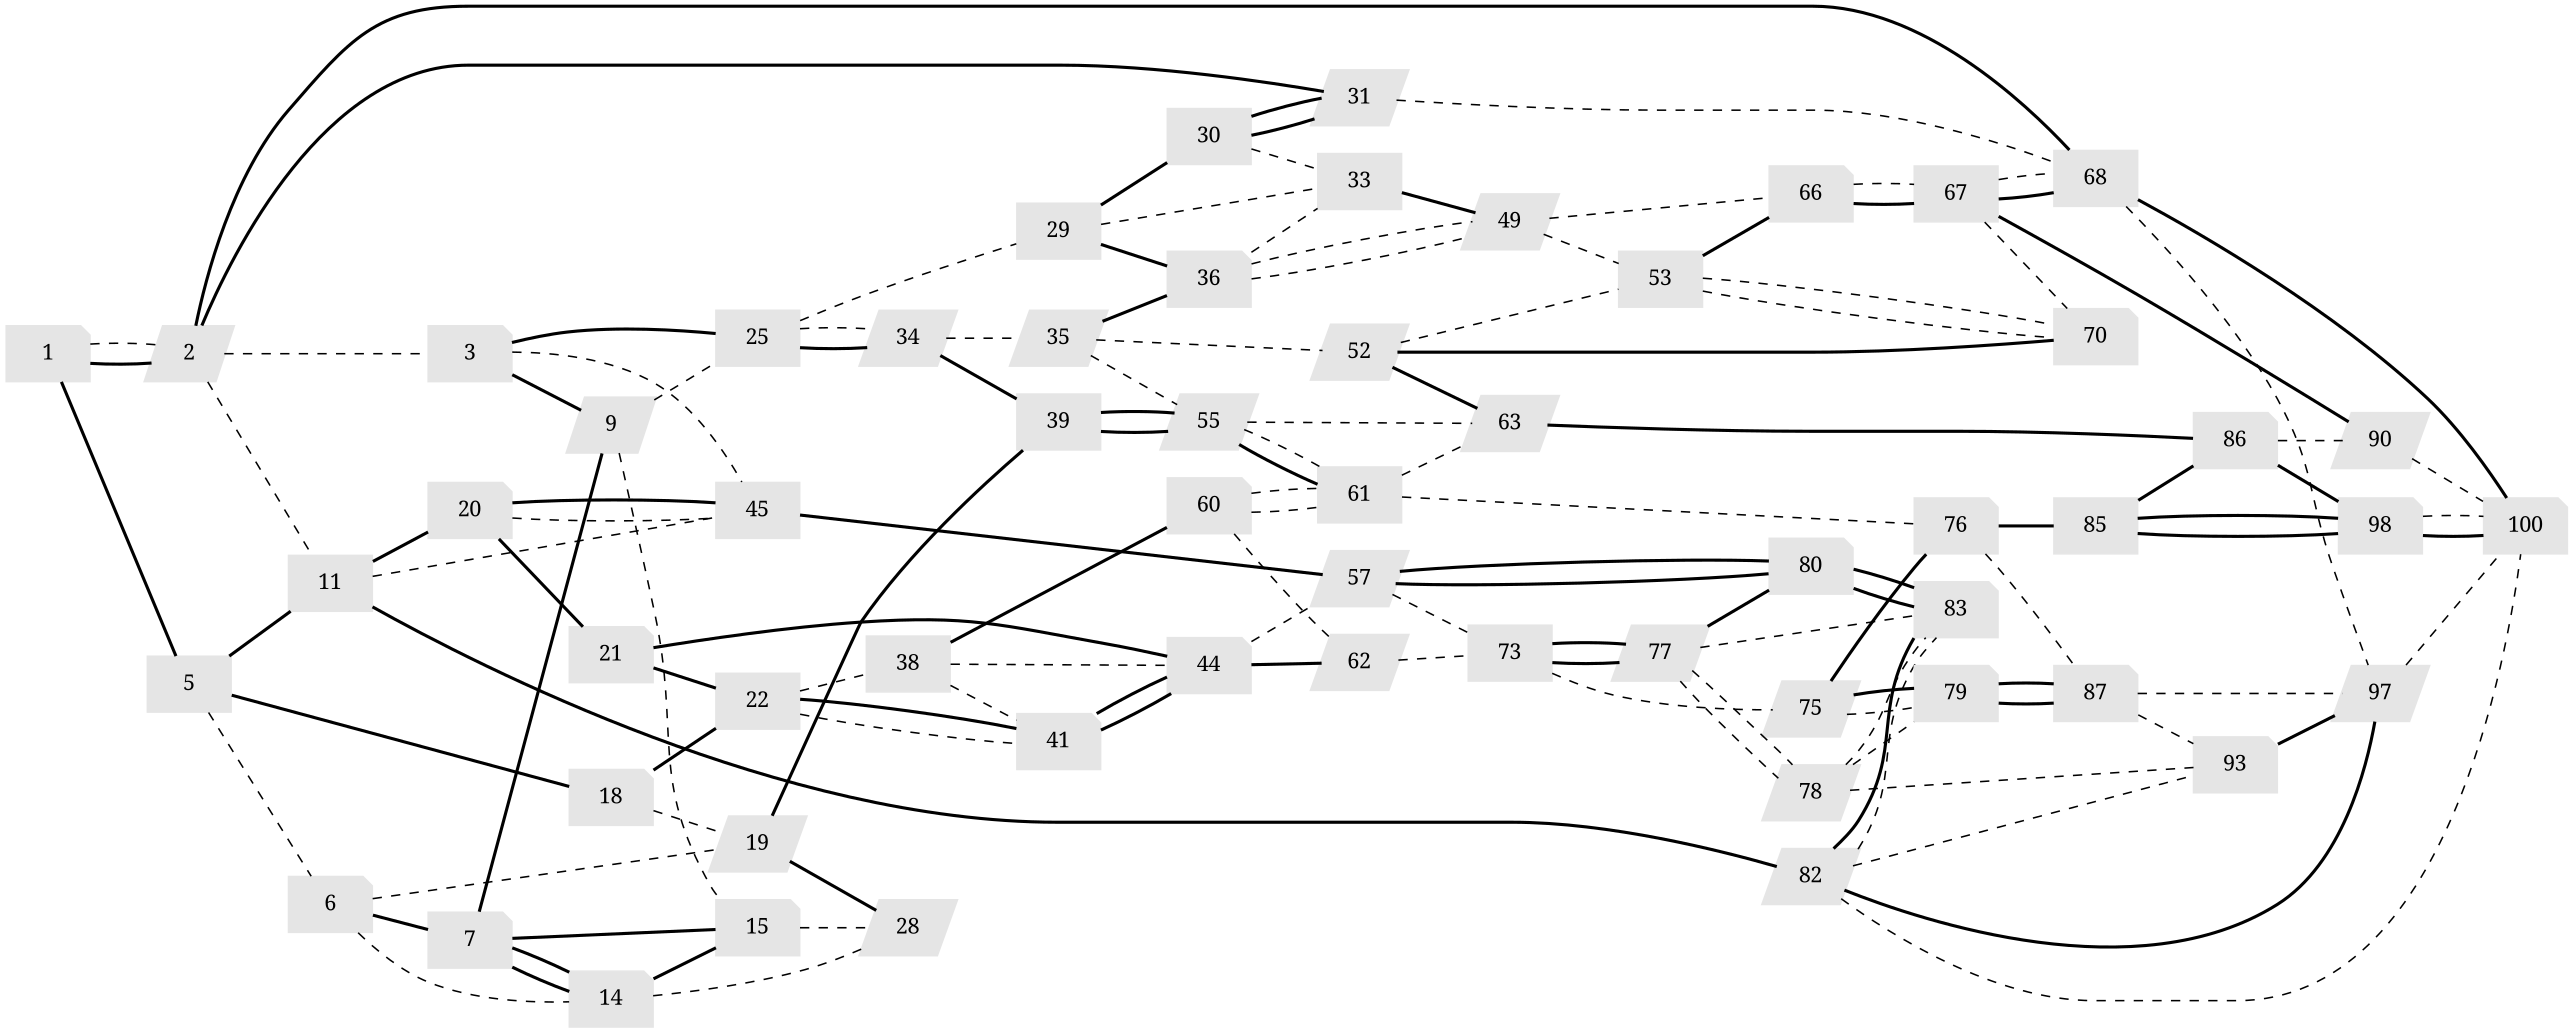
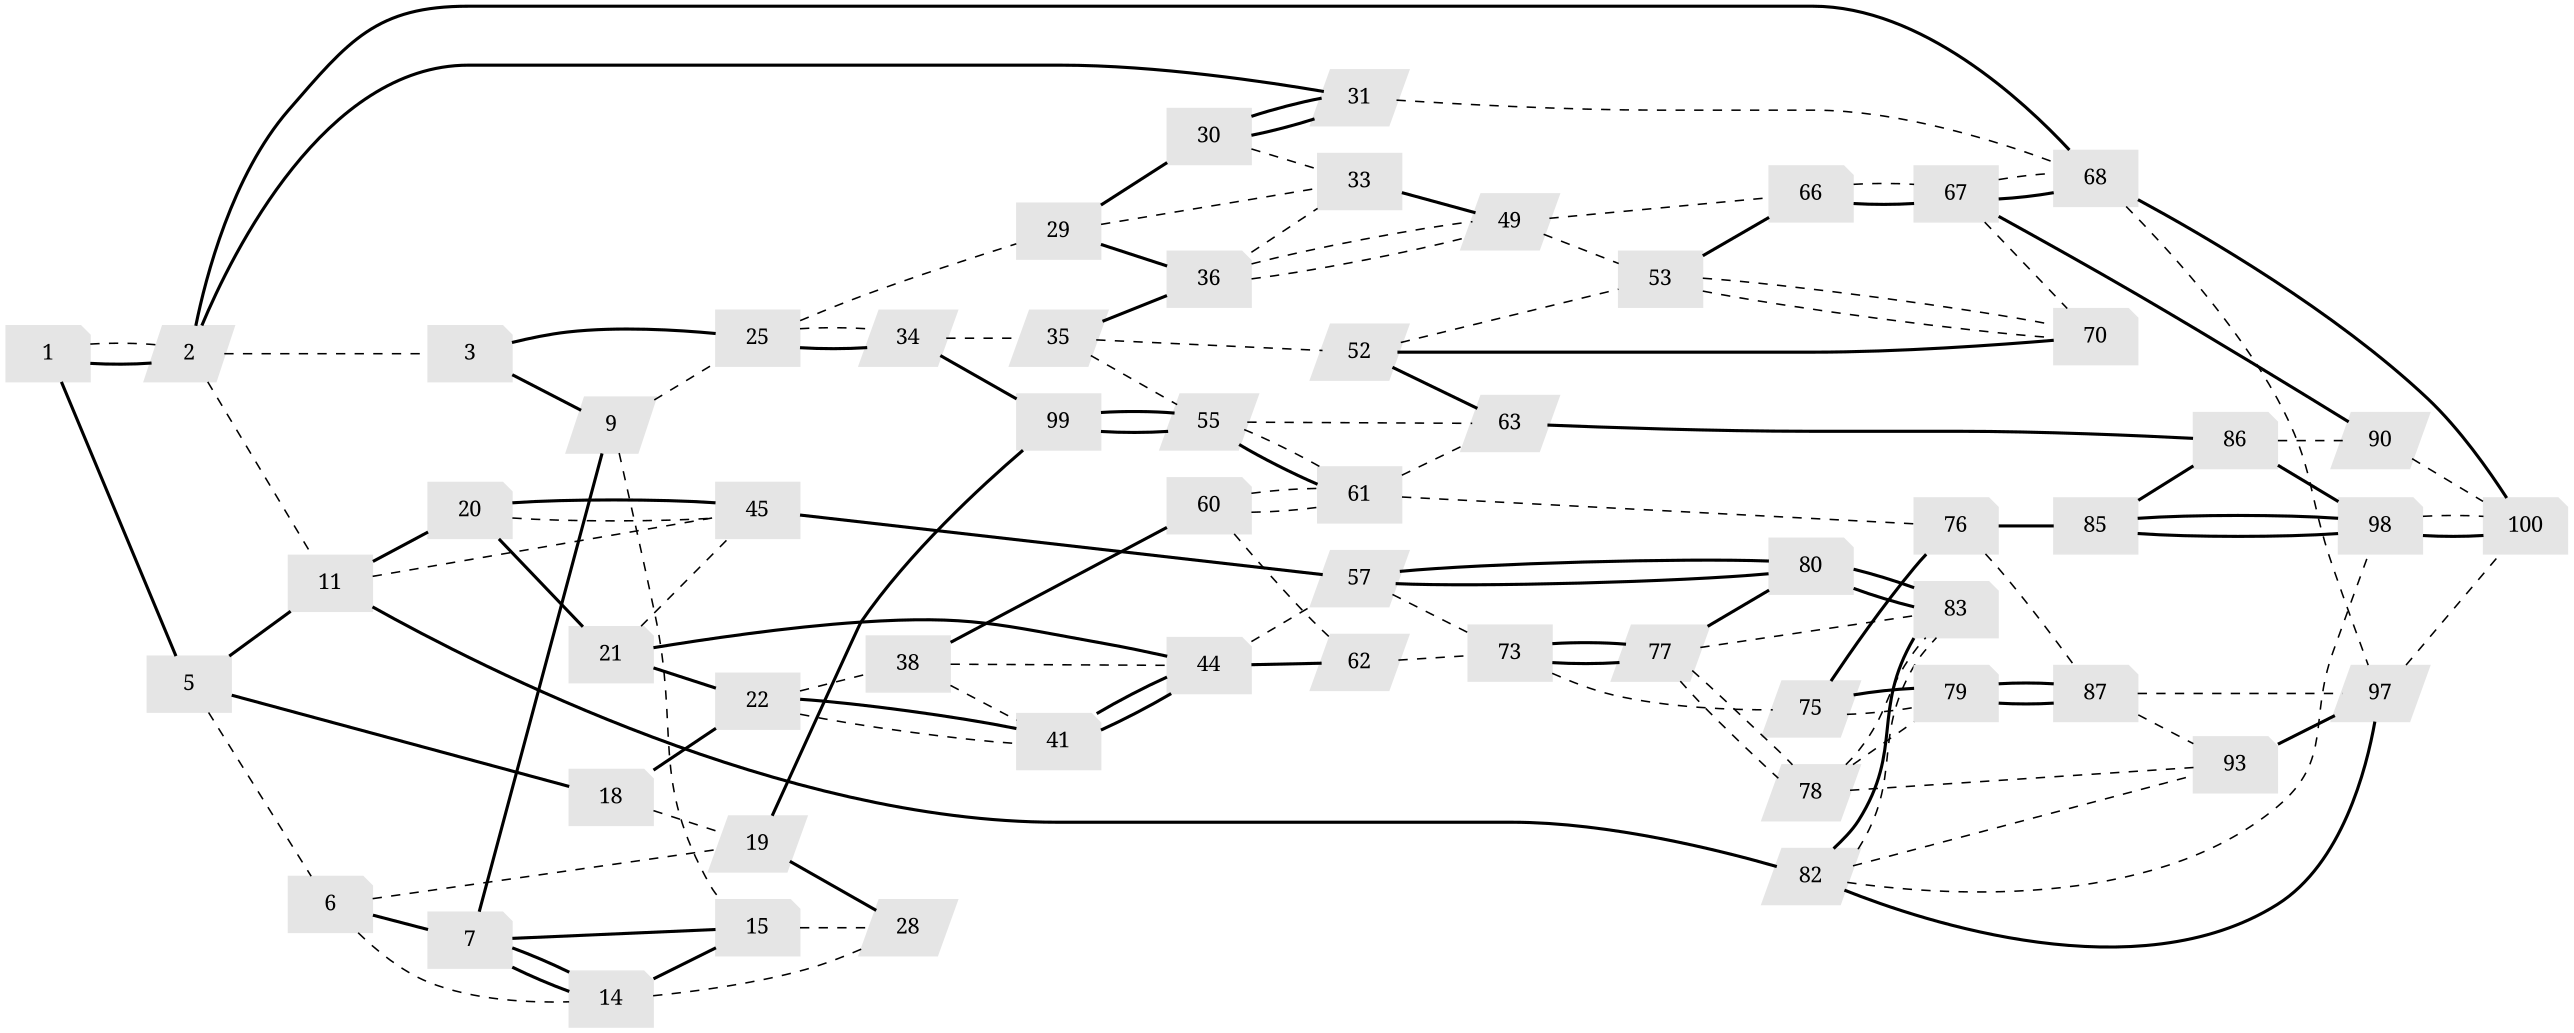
edge "3" -- "45": now "21" -- "45"
node "39": label "39" -> "99"
edge "100" -- "82": now "98" -- "82"
